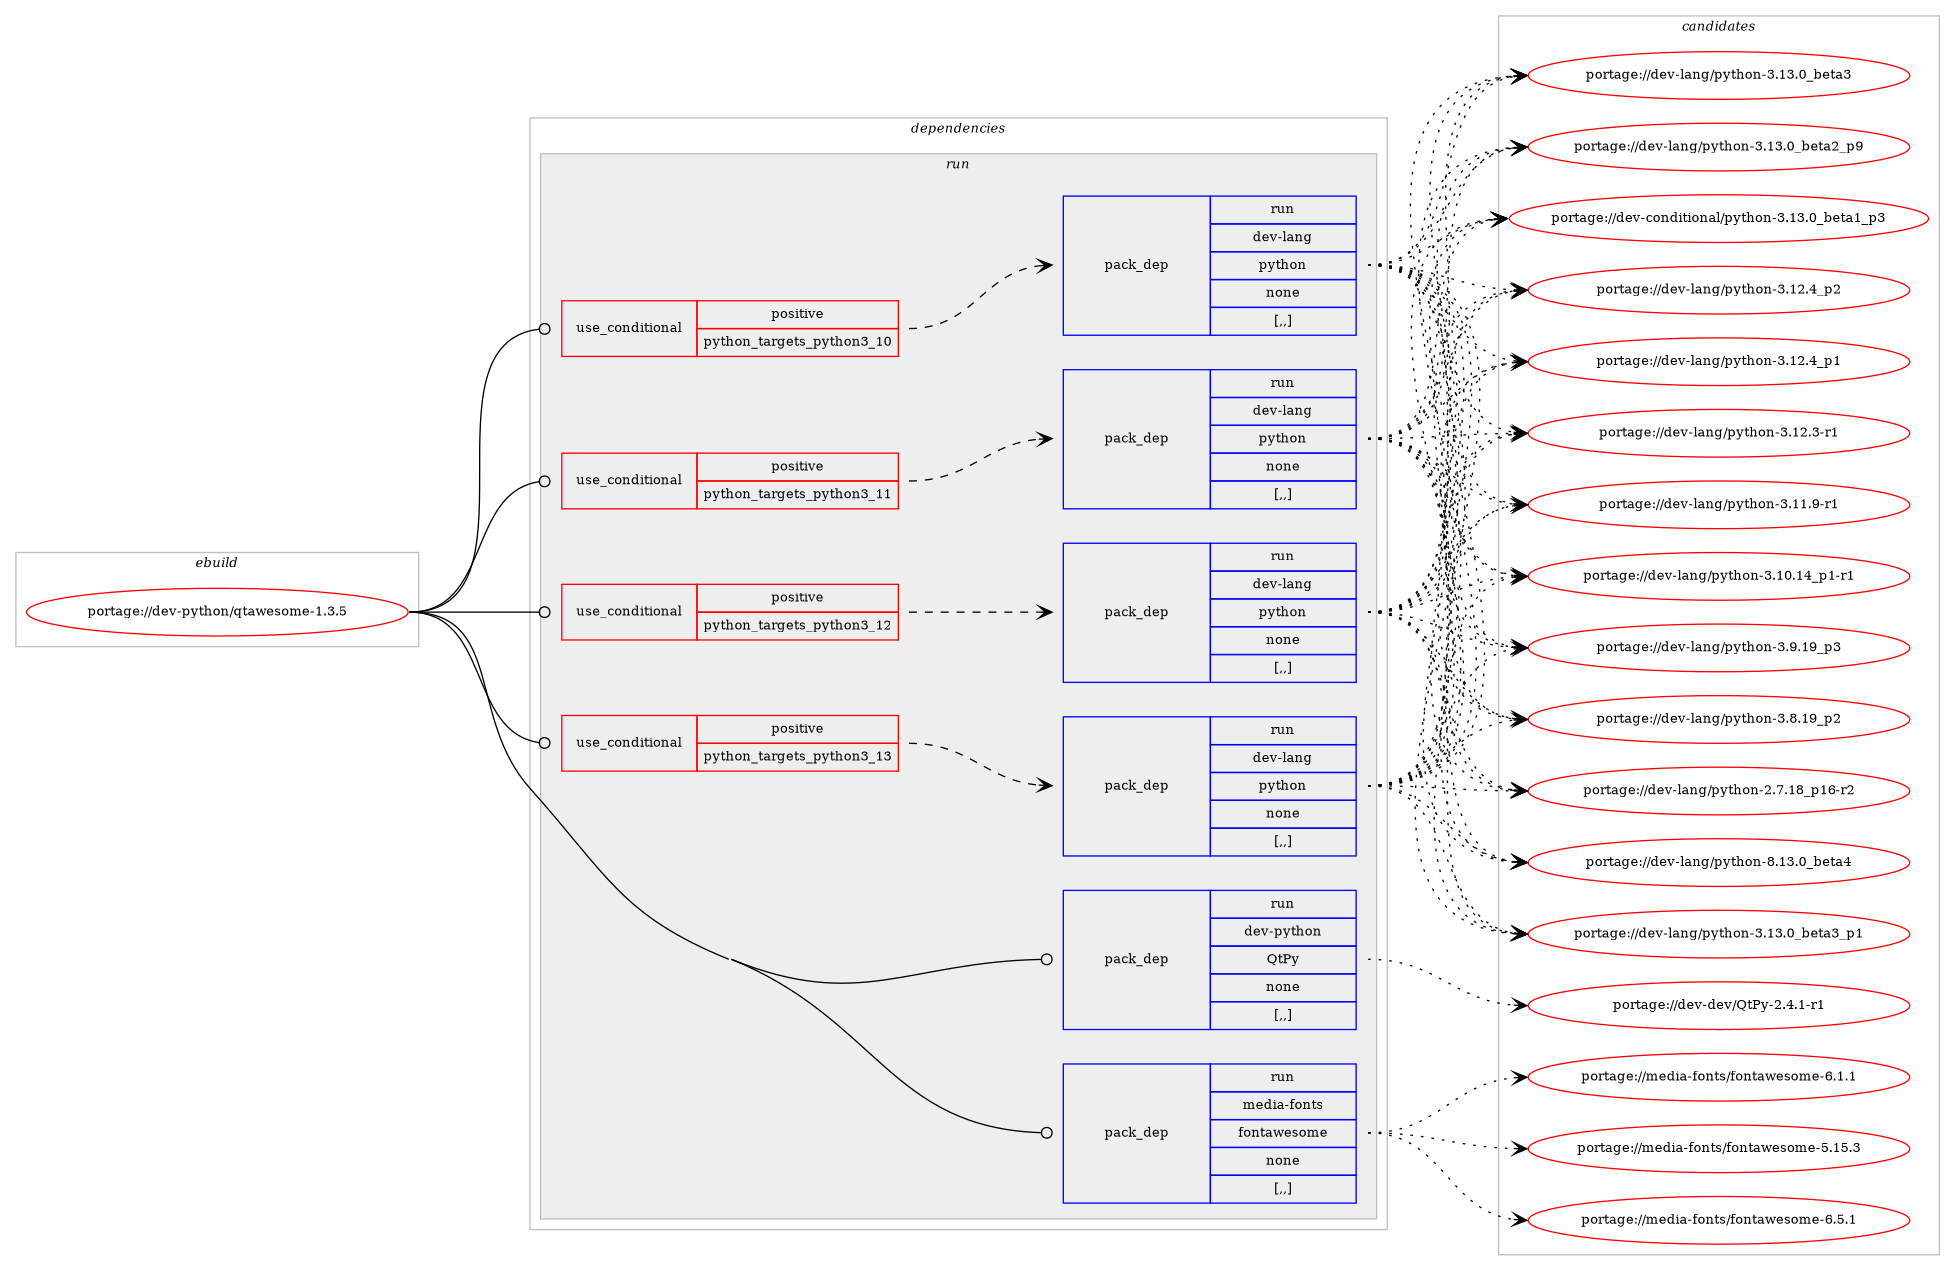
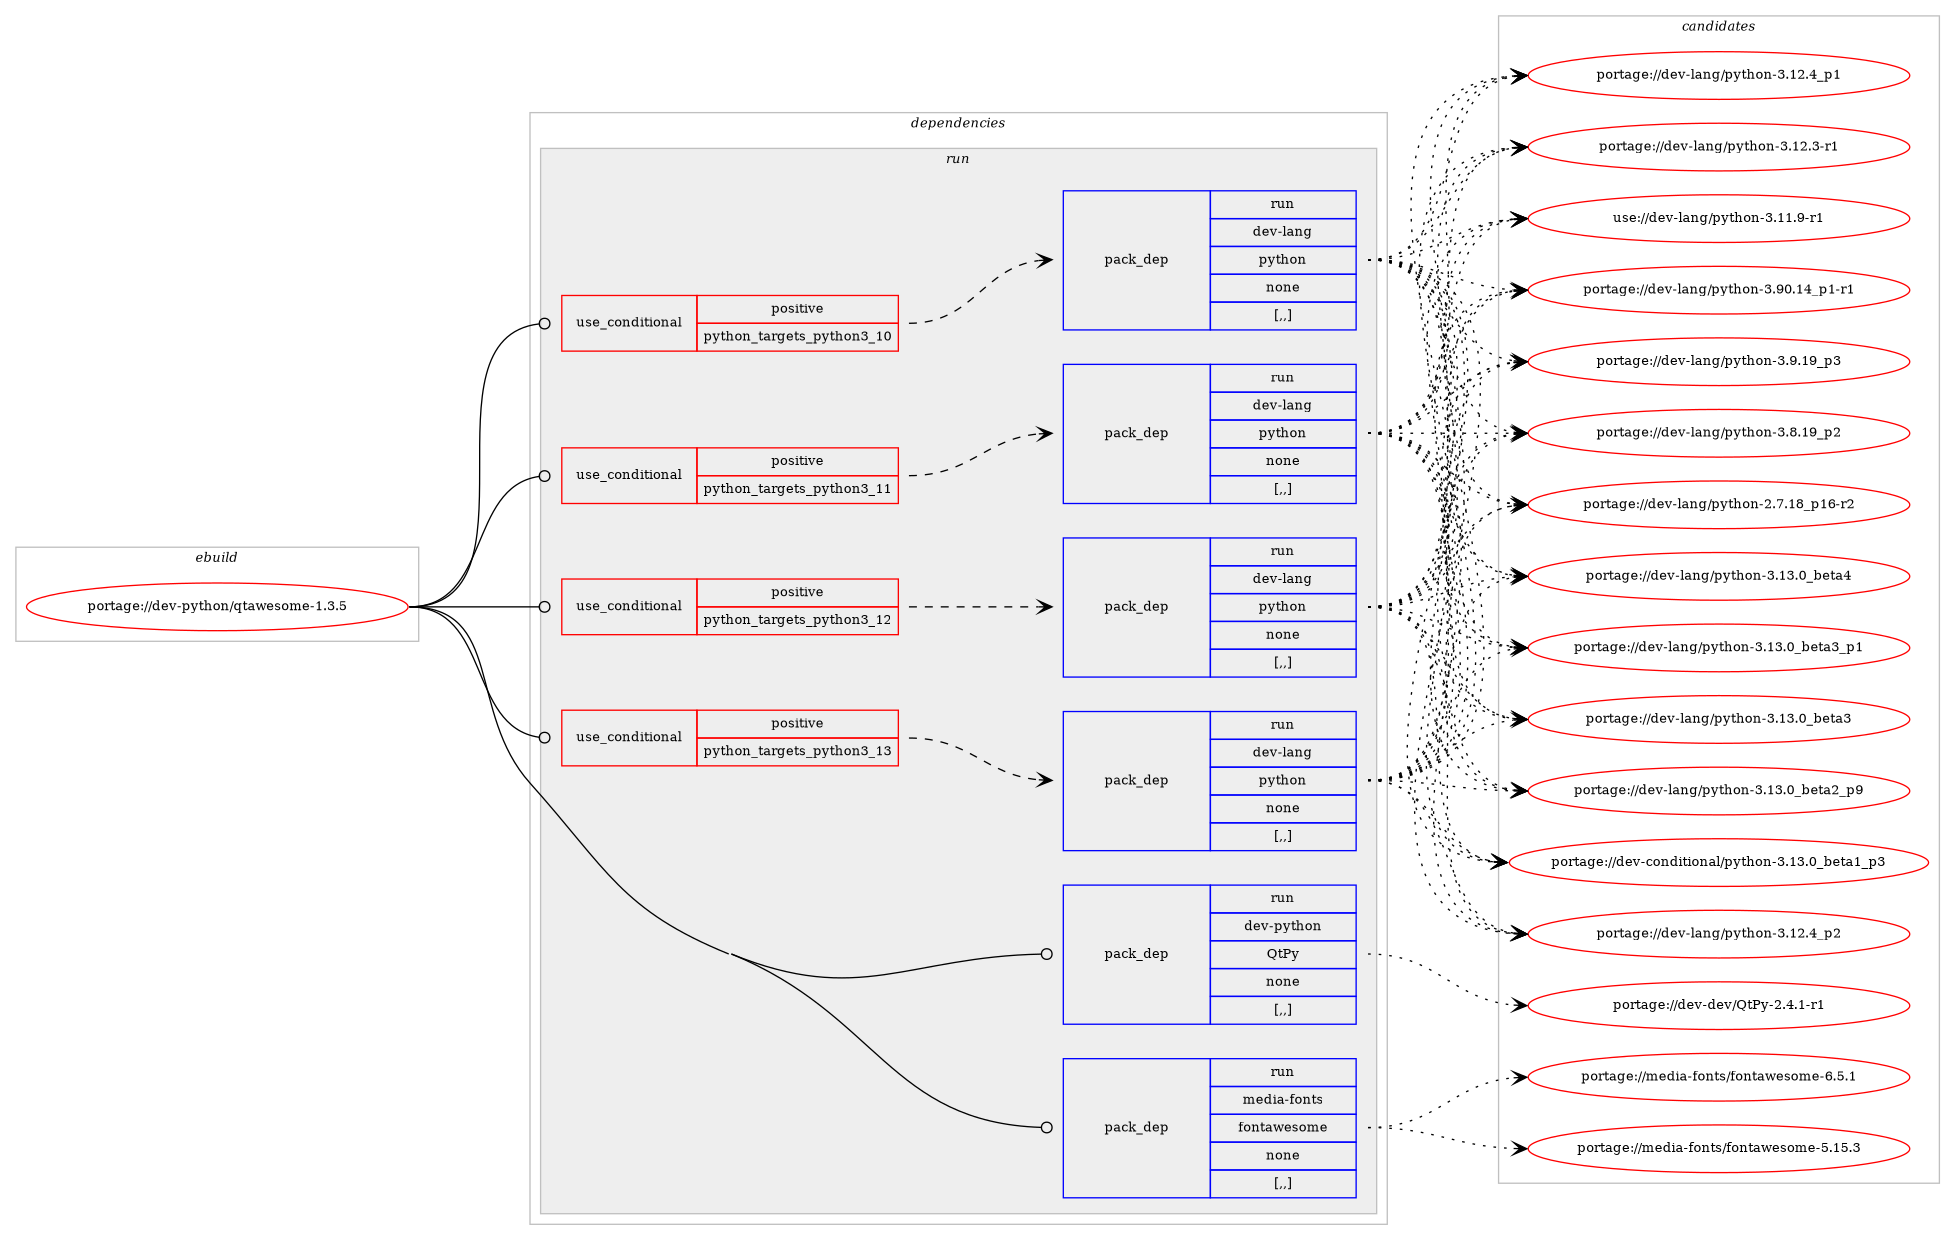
node "portage://dev-lang/python-3.11.9-r1": label "portage://dev-lang/python-3.11.9-r1" -> "use://dev-lang/python-3.11.9-r1"
node "portage://dev-lang/python-3.10.14_p1-r1": label "portage://dev-lang/python-3.10.14_p1-r1" -> "portage://dev-lang/python-3.90.14_p1-r1"
node "portage://dev-lang/python-8.13.0_beta4": label "portage://dev-lang/python-8.13.0_beta4" -> "portage://dev-lang/python-3.13.0_beta4"
node "portage://media-fonts/fontawesome-6.1.1": removed
